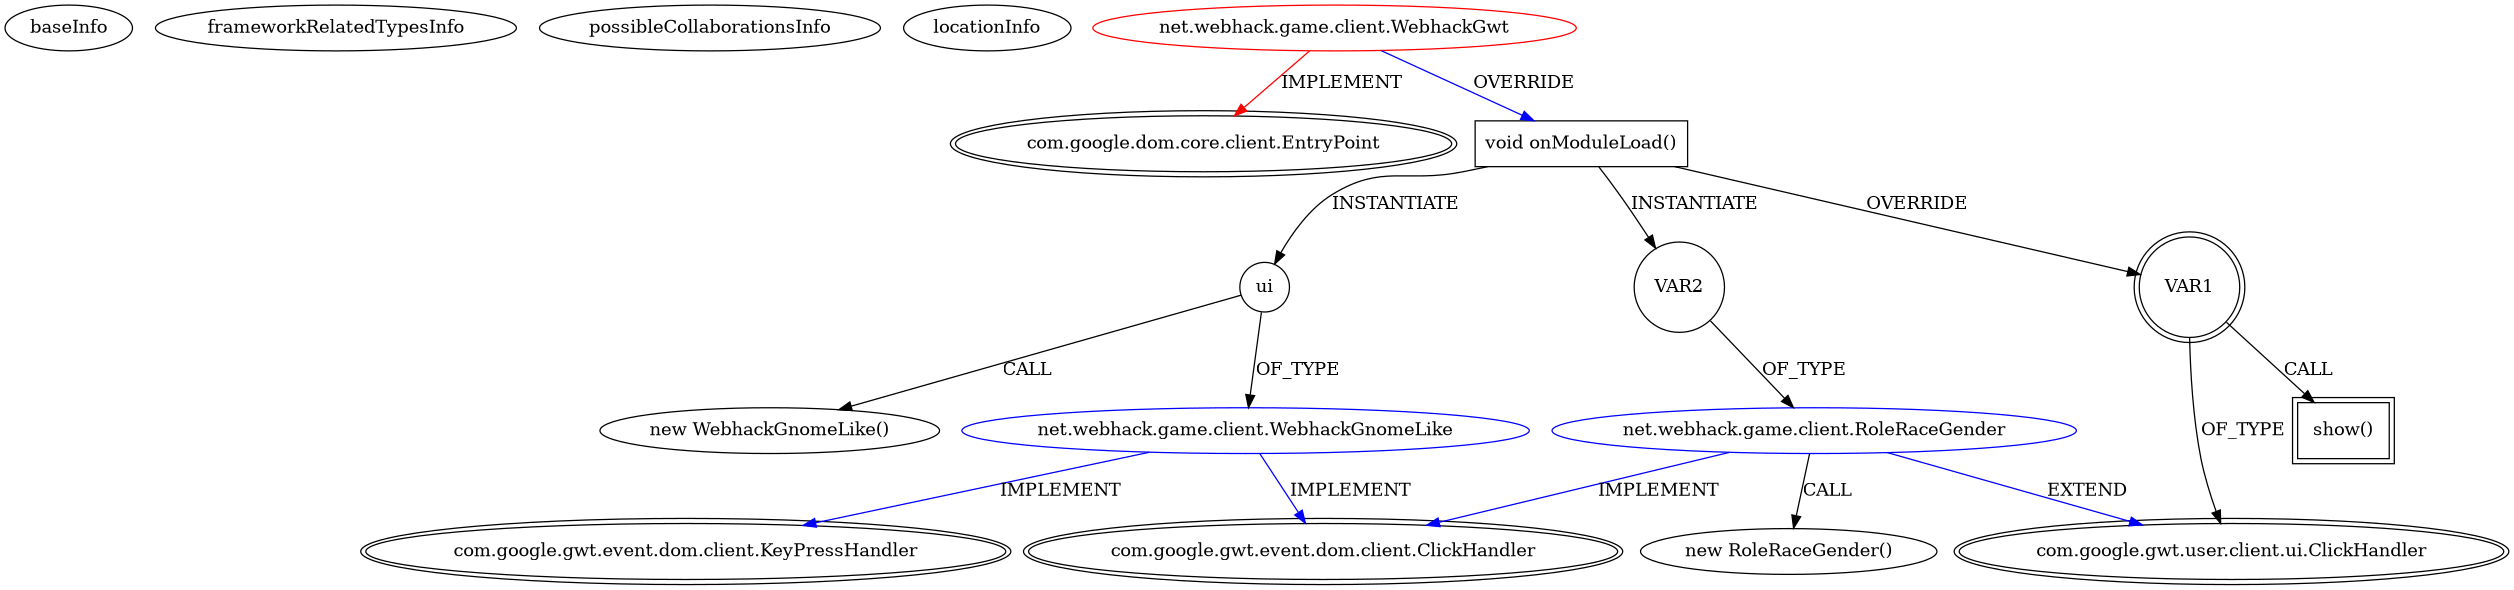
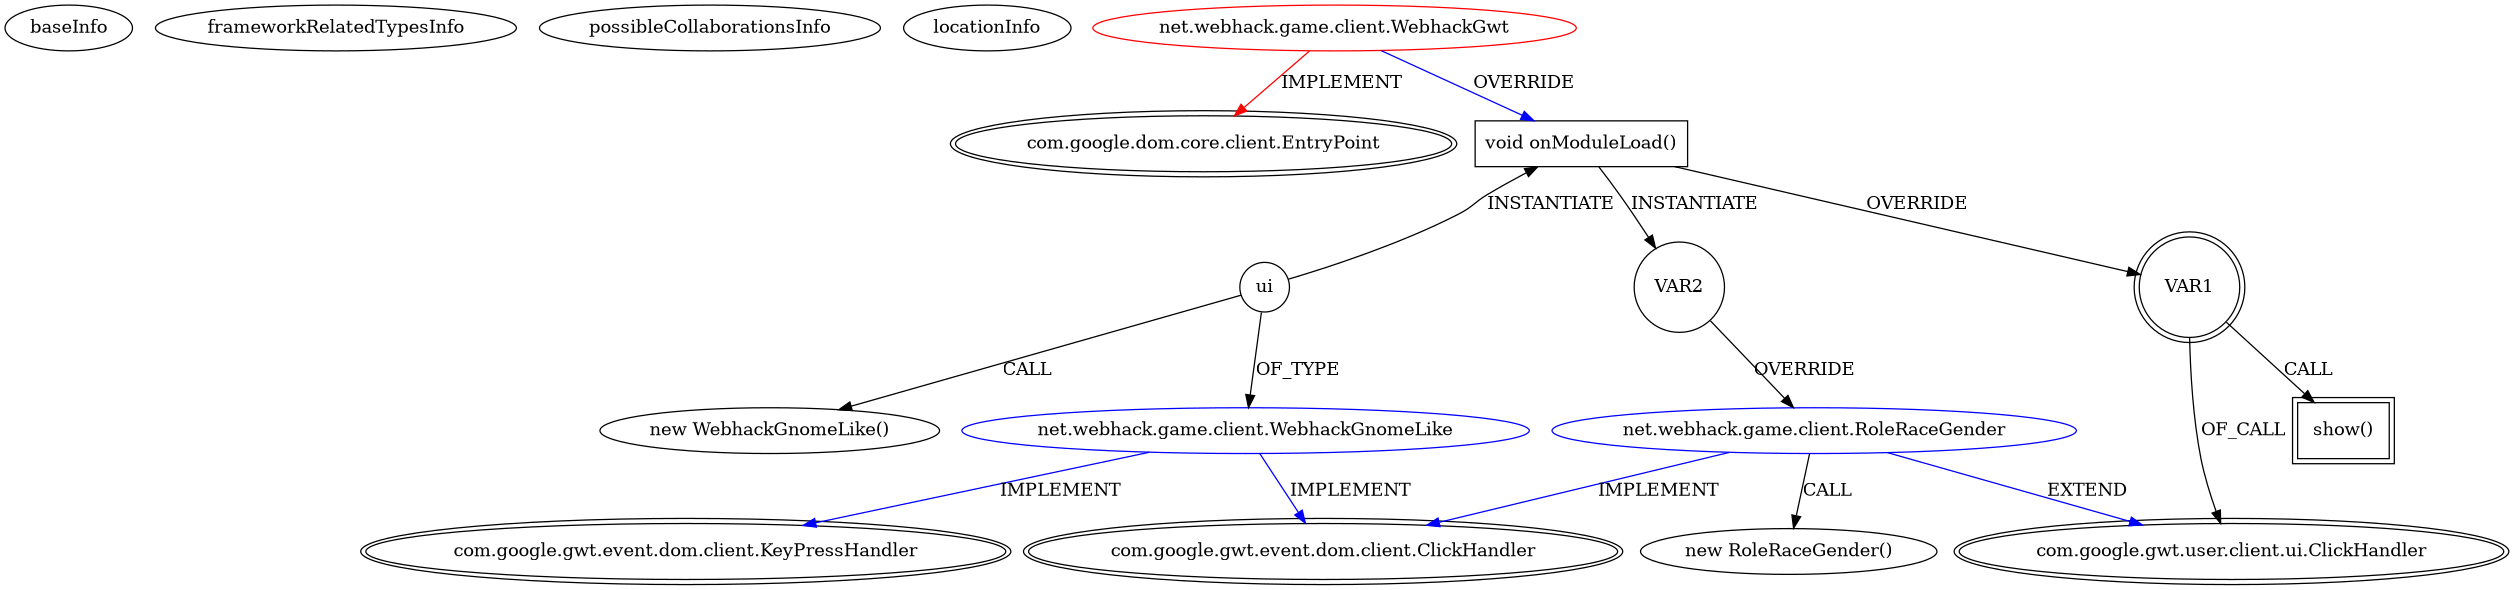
edge "void onModuleLoad()" -> "ui": reversed
edge "VAR2" -> "net.webhack.game.client.RoleRaceGender": label "OF_TYPE" -> "OVERRIDE"
edge "VAR1" -> "com.google.gwt.user.client.ui.ClickHandler": label "OF_TYPE" -> "OF_CALL"
